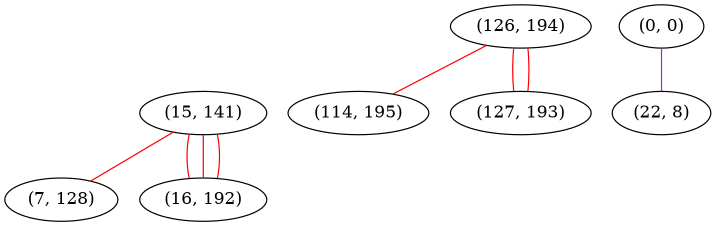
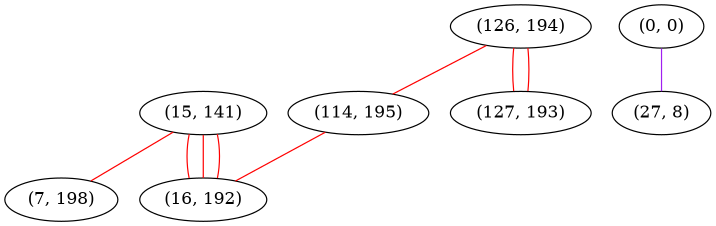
node "(22, 8)": label "(22, 8)" -> "(27, 8)"
edge "(114, 195)" -- "(16, 192)": added
node "(7, 128)": label "(7, 128)" -> "(7, 198)"
